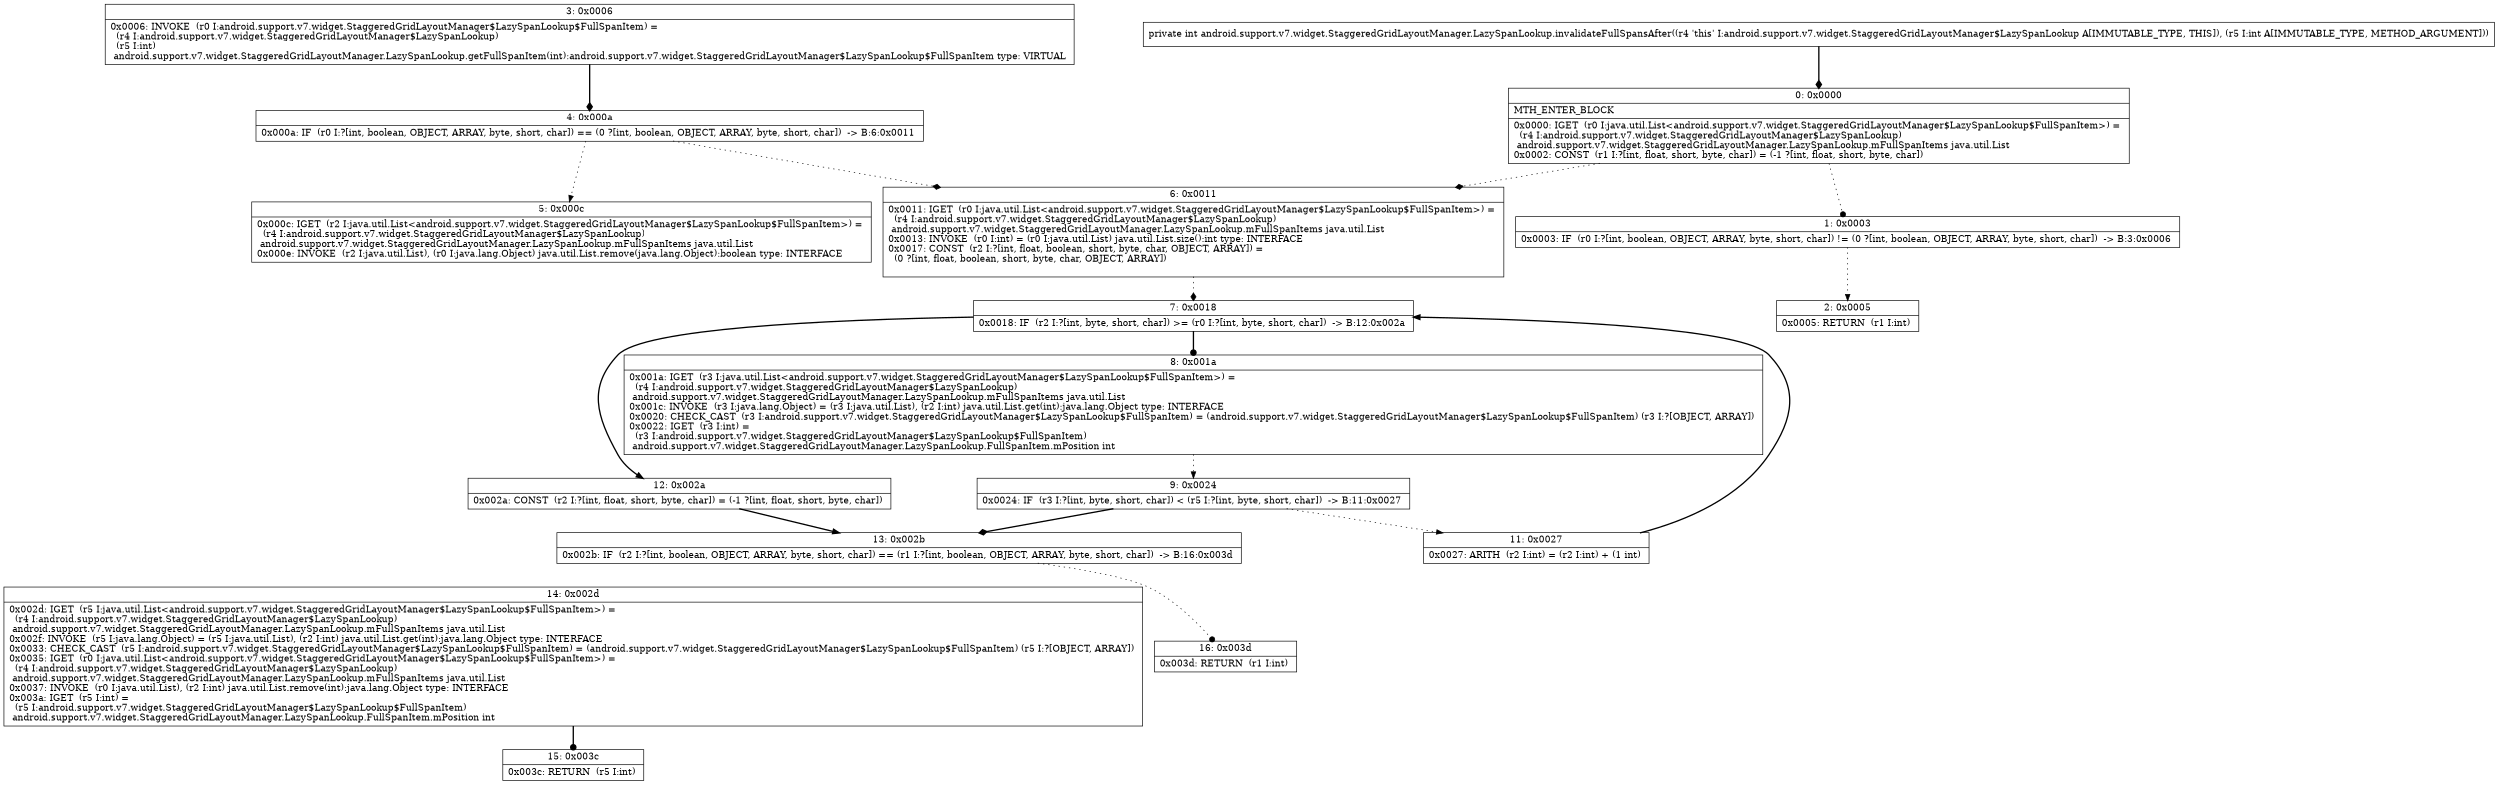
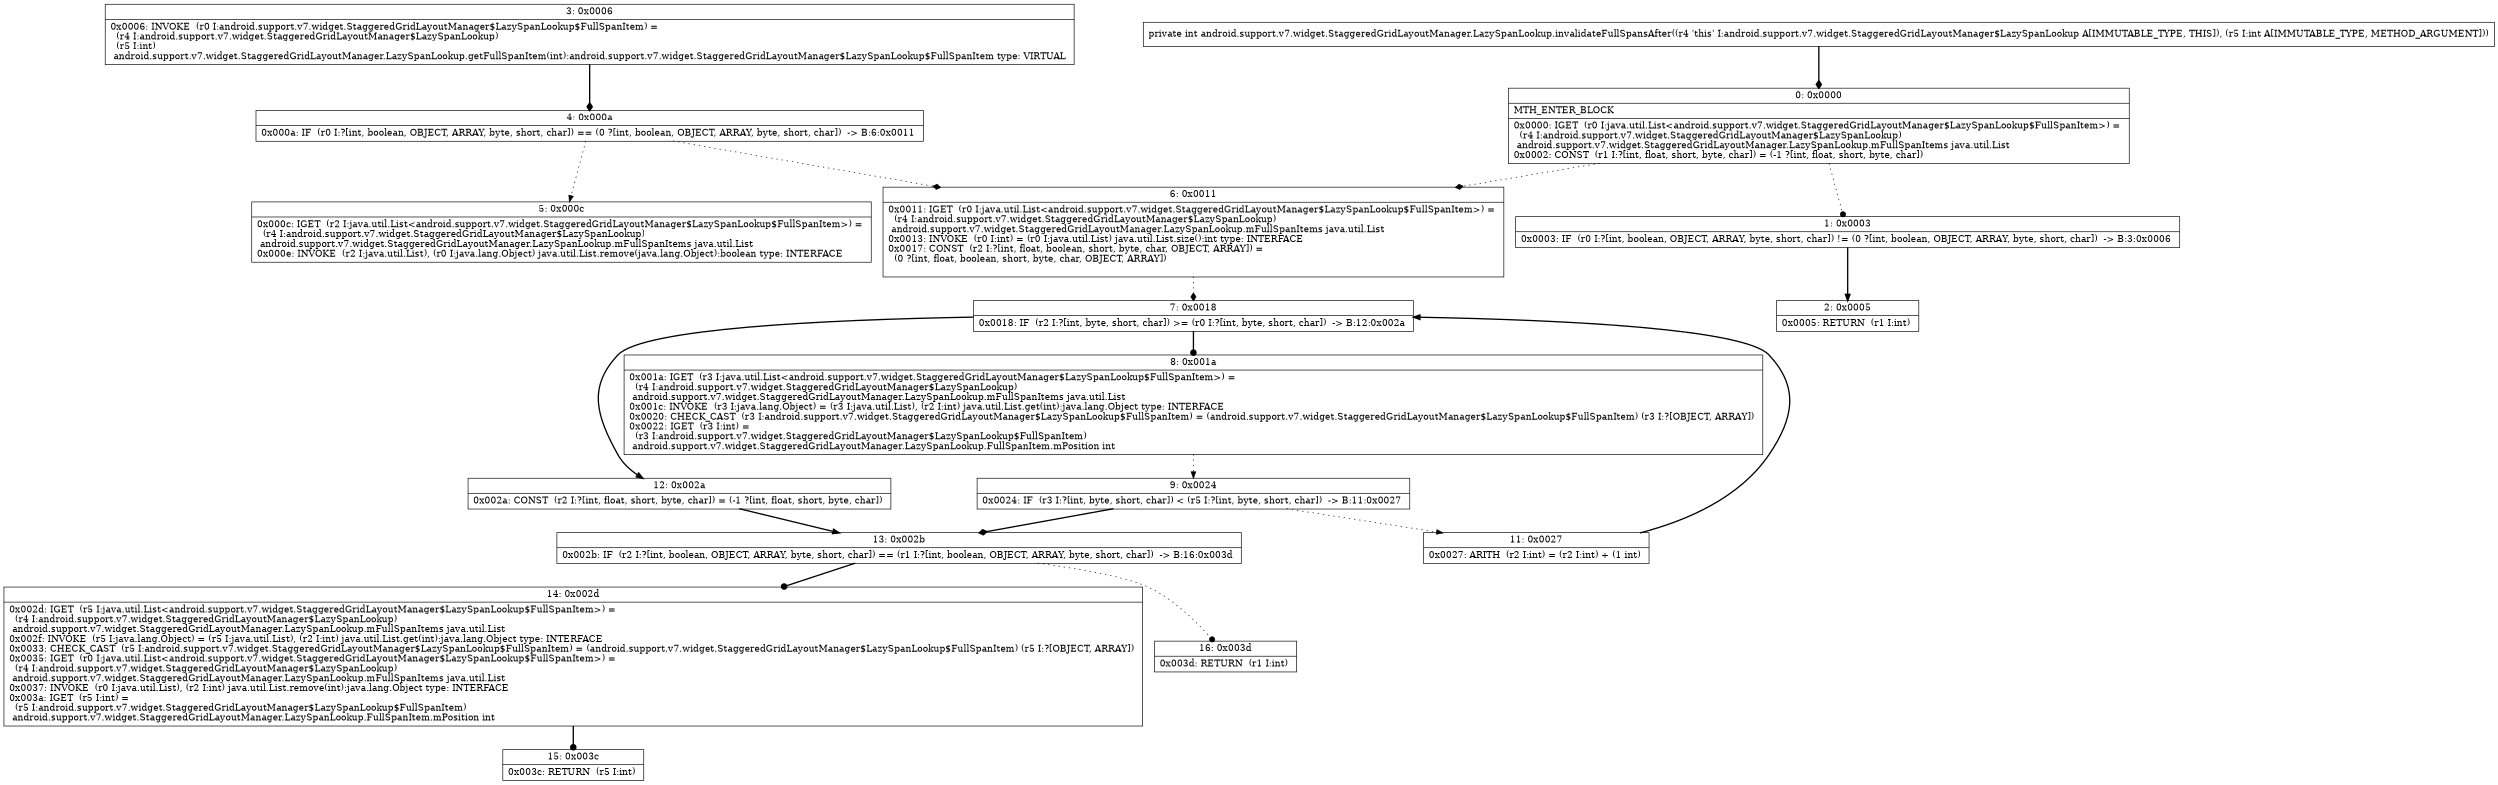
edge "1: 0x0003" -> "2: 0x0005": style dotted -> bold
edge "13: 0x002b" -> "14: 0x002d": added
